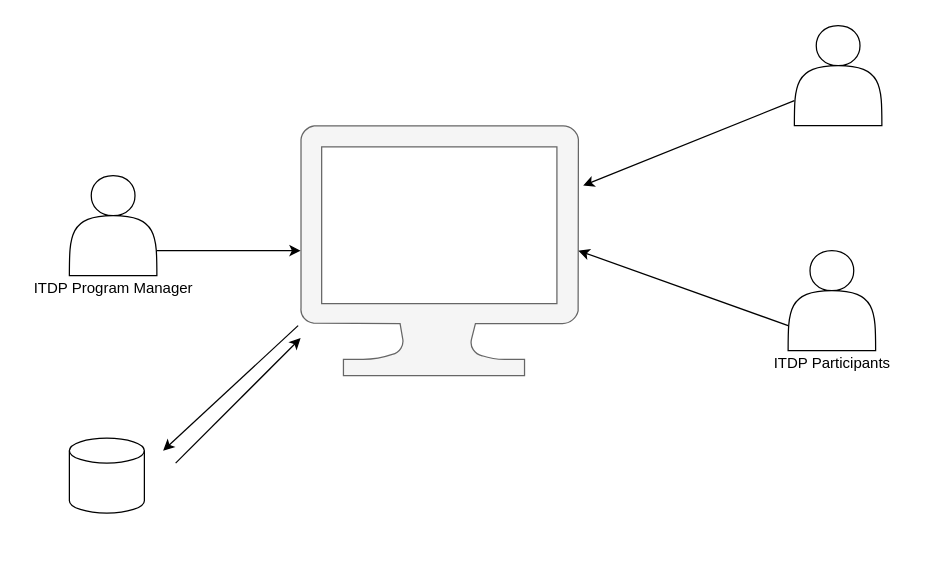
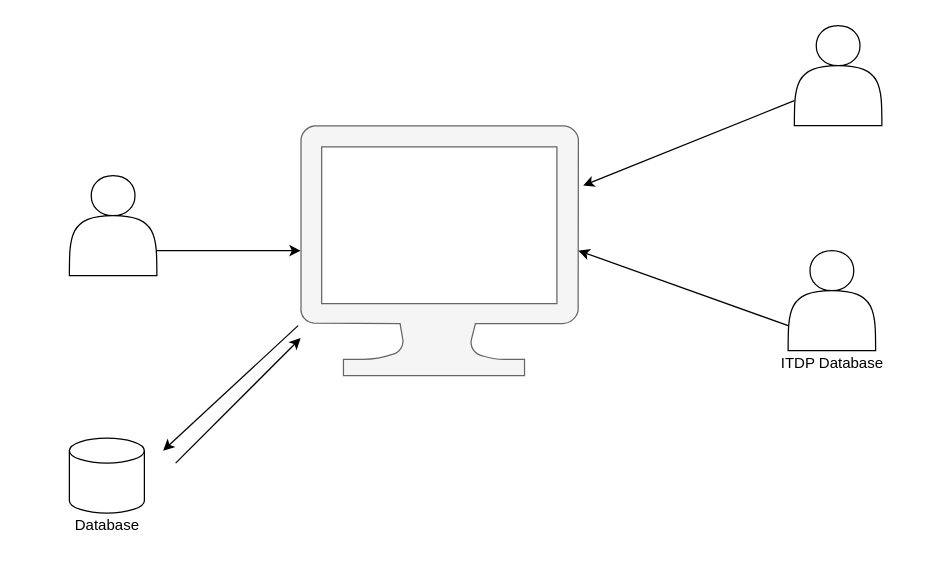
node "ITDP Program Manager": removed
node "ITDP Participants": label "ITDP Participants" -> "ITDP Database"
node "Database": added
